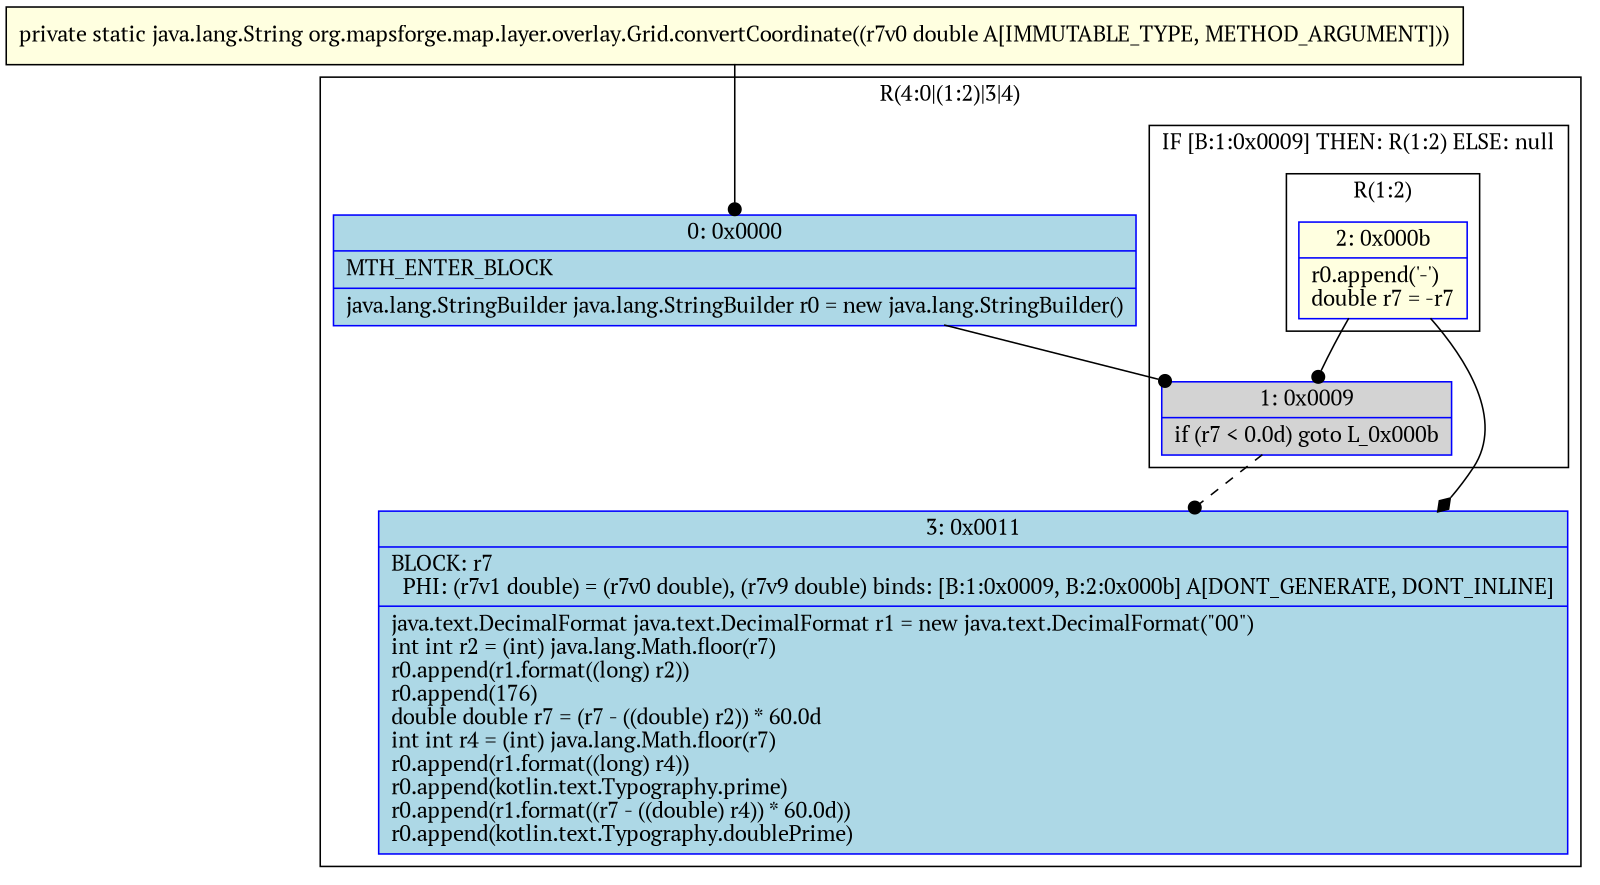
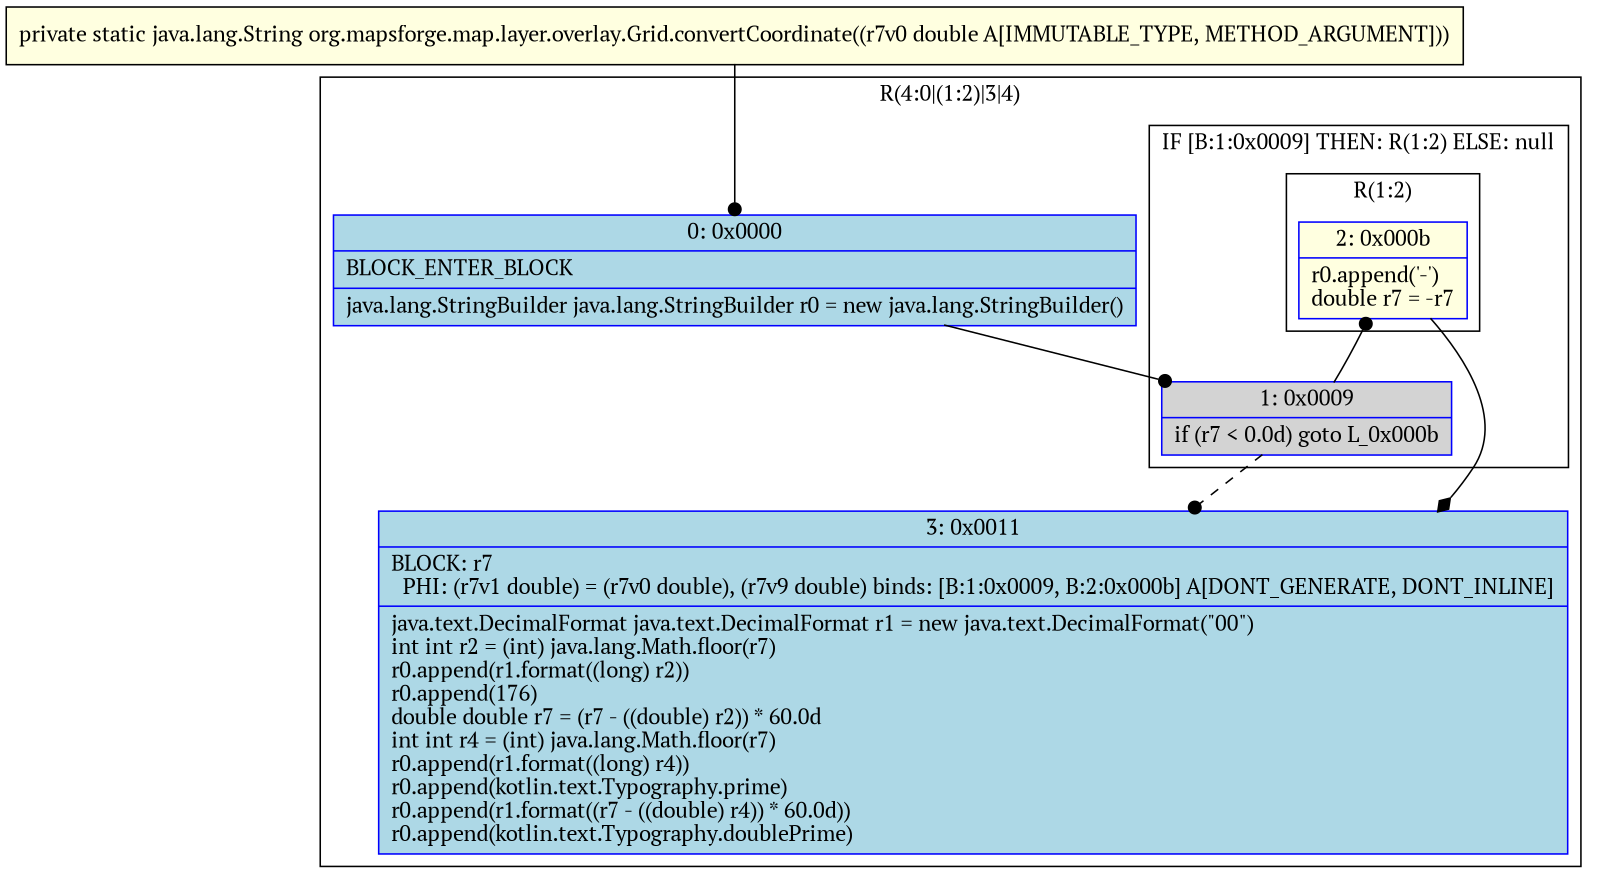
node "0: 0x0000": text "MTH_ENTER_BLOCK" -> "BLOCK_ENTER_BLOCK"
edge "2: 0x000b" -> "1: 0x0009": reversed
